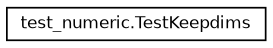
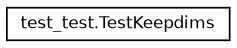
node "test_numeric.TestKeepdims": label "test_numeric.TestKeepdims" -> "test_test.TestKeepdims"
